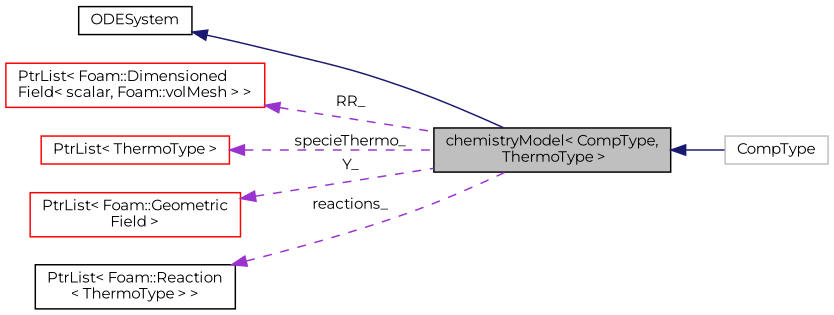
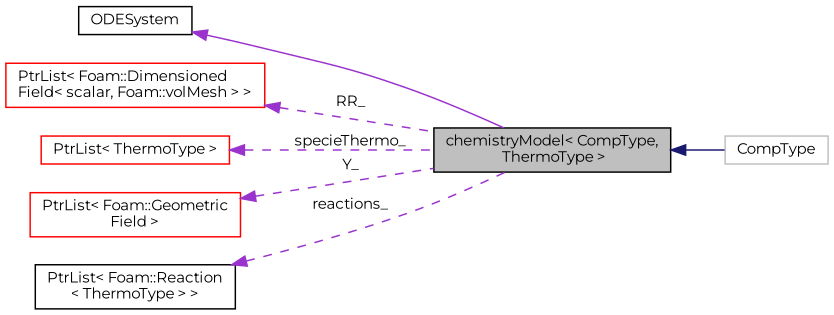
edge "chemistryModel< CompType, ThermoType >" -> "ODESystem": color midnightblue -> darkorchid3
